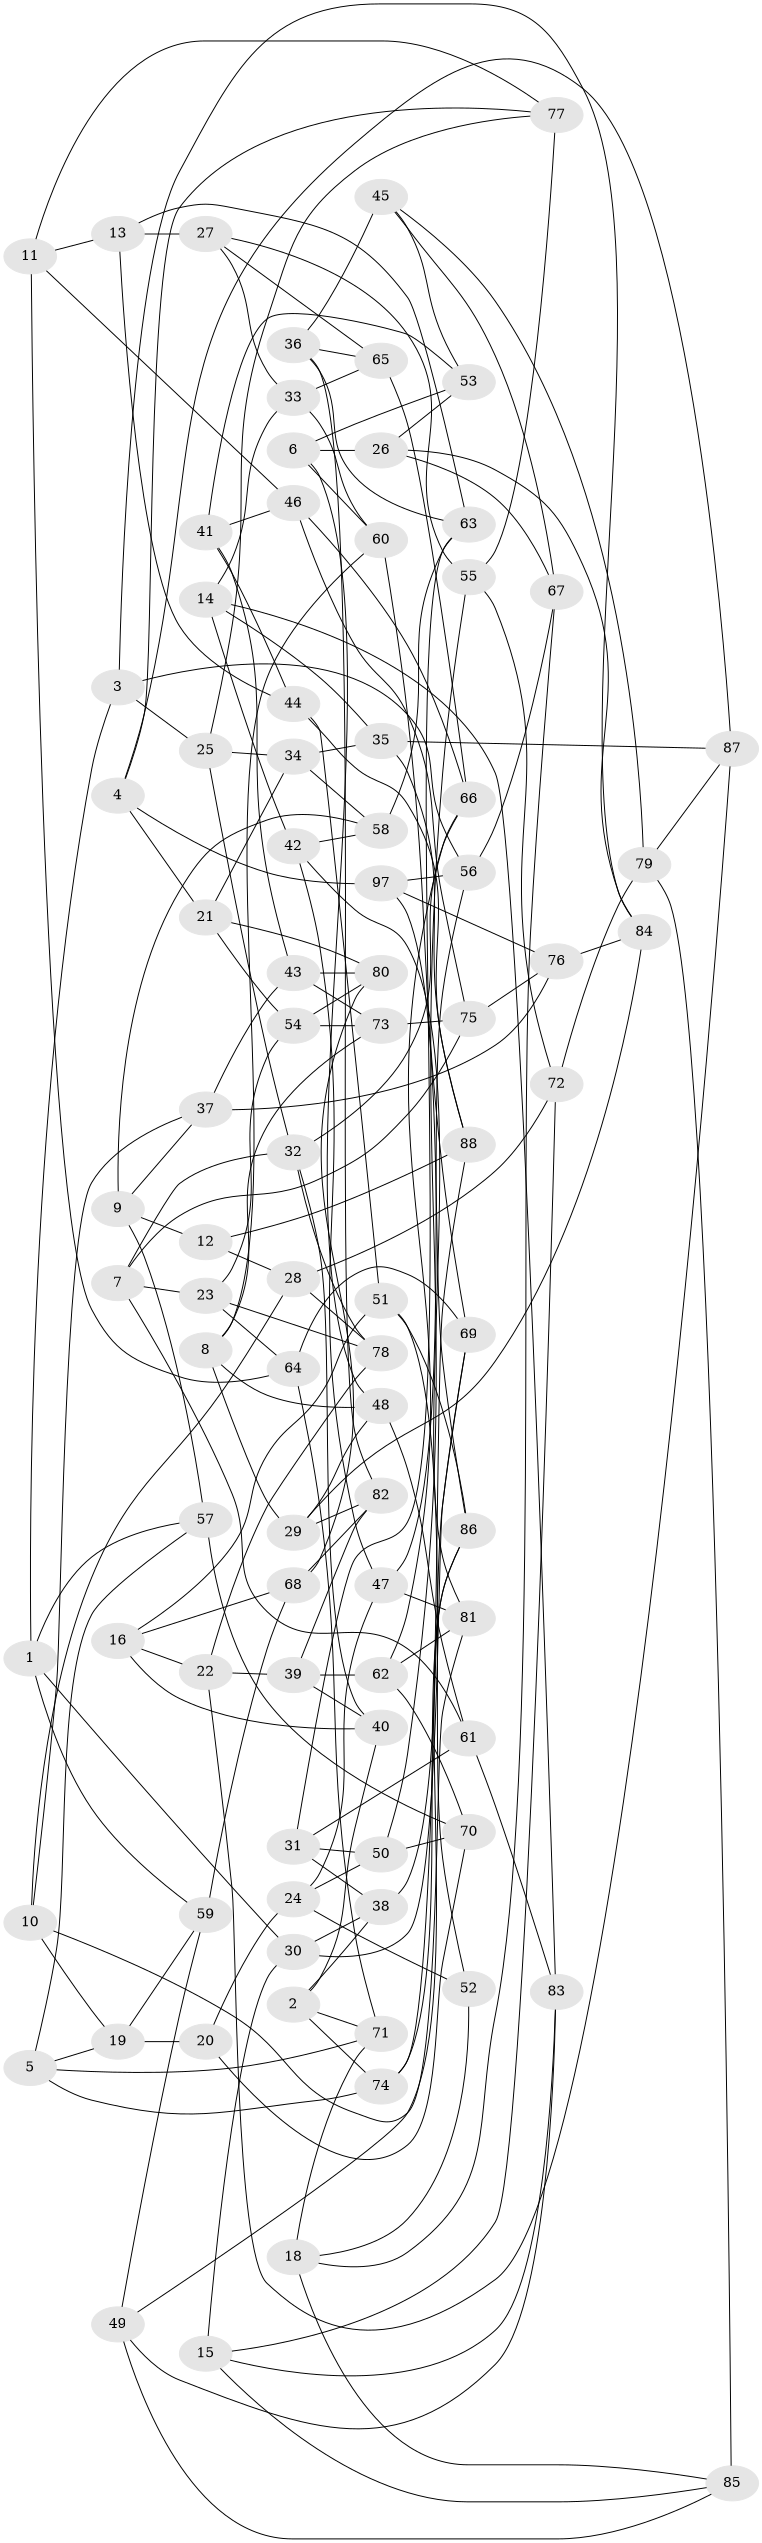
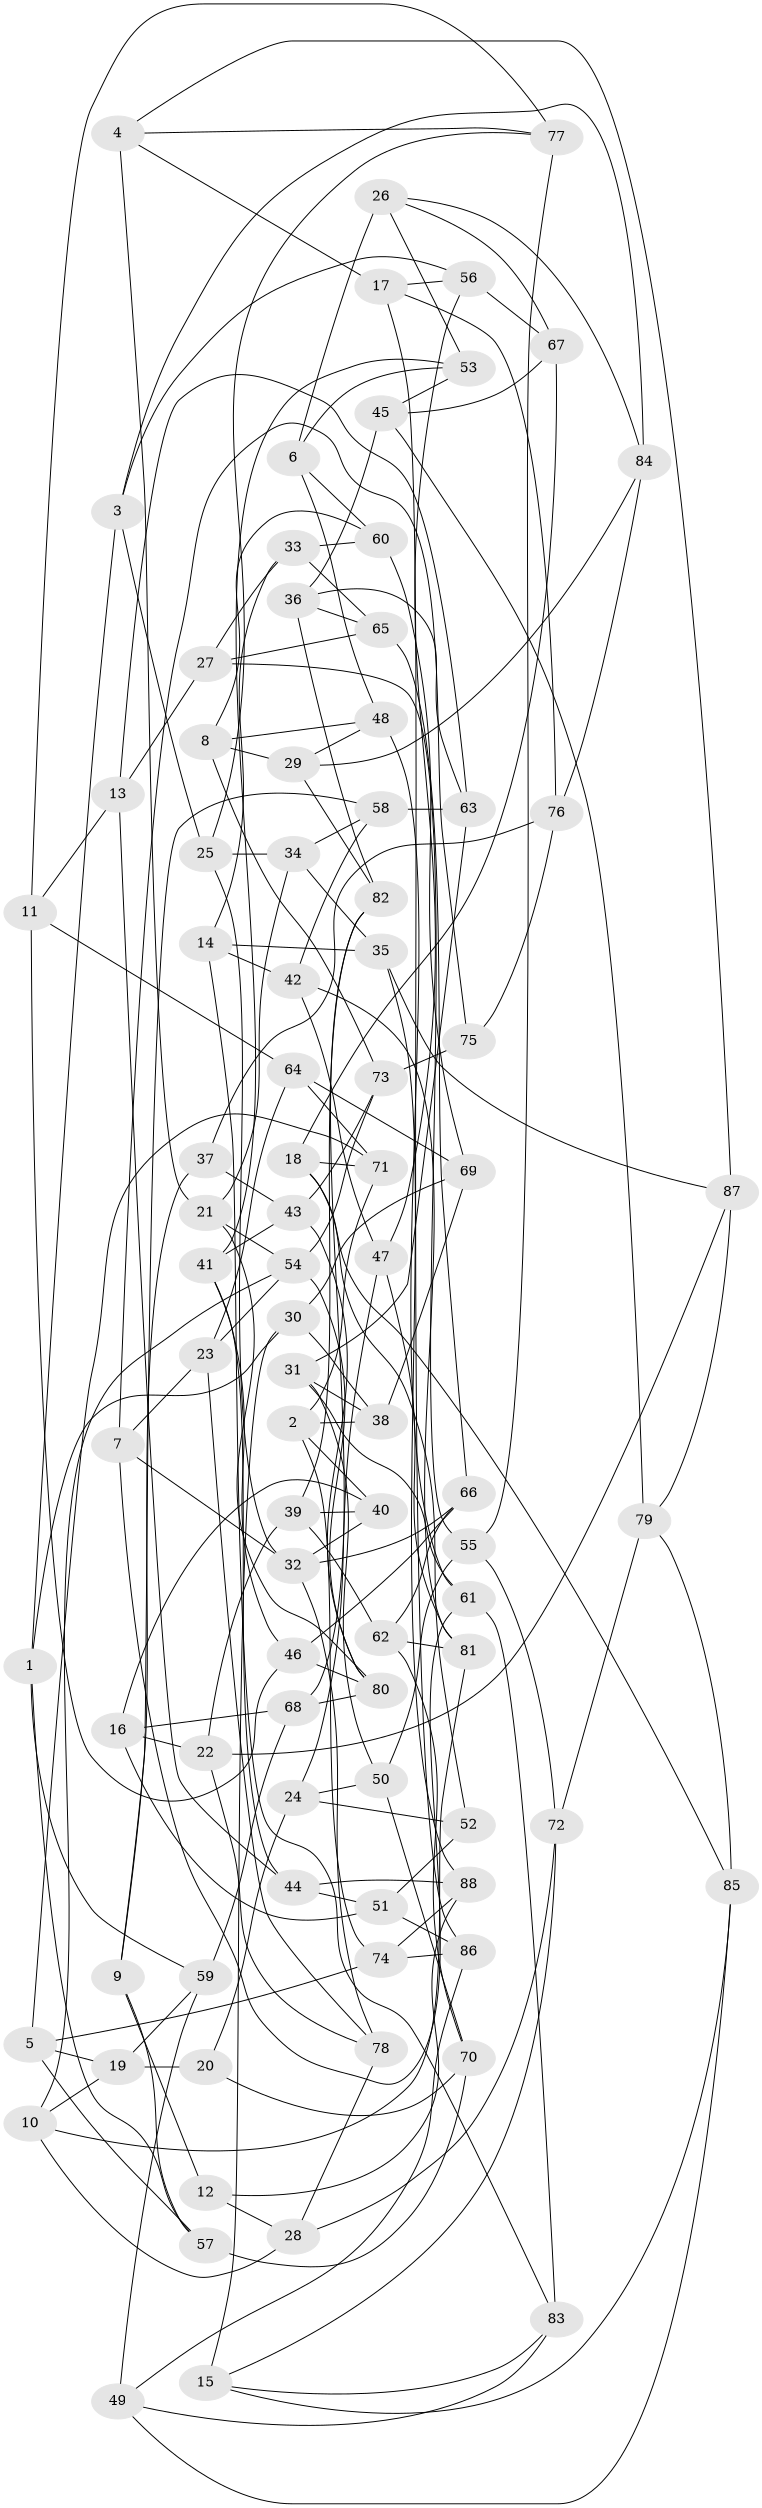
edge "46" -- "75": now "46" -- "80"
node "97": label "97" -> "17"
edge "37" -- "10": now "54" -- "10"
